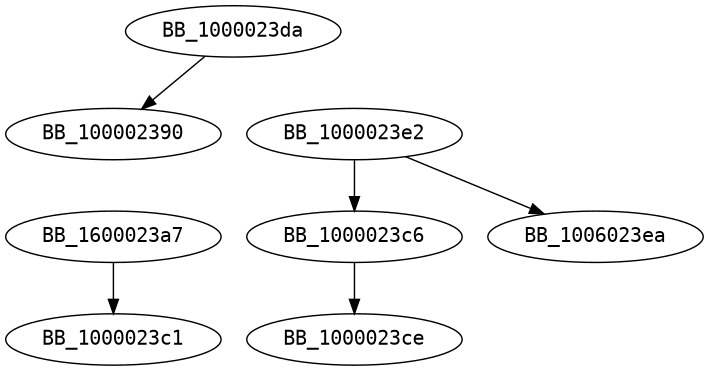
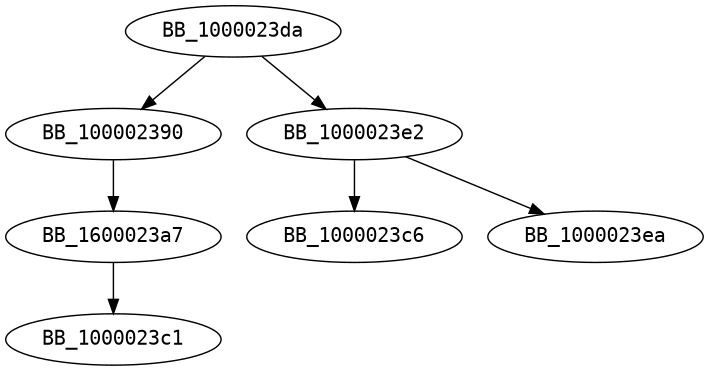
edge "BB_1000023da" -> "BB_1000023e2": added
edge "BB_100002390" -> "BB_1600023a7": added
node "BB_1006023ea": label "BB_1006023ea" -> "BB_1000023ea"
node "BB_1000023ce": removed
